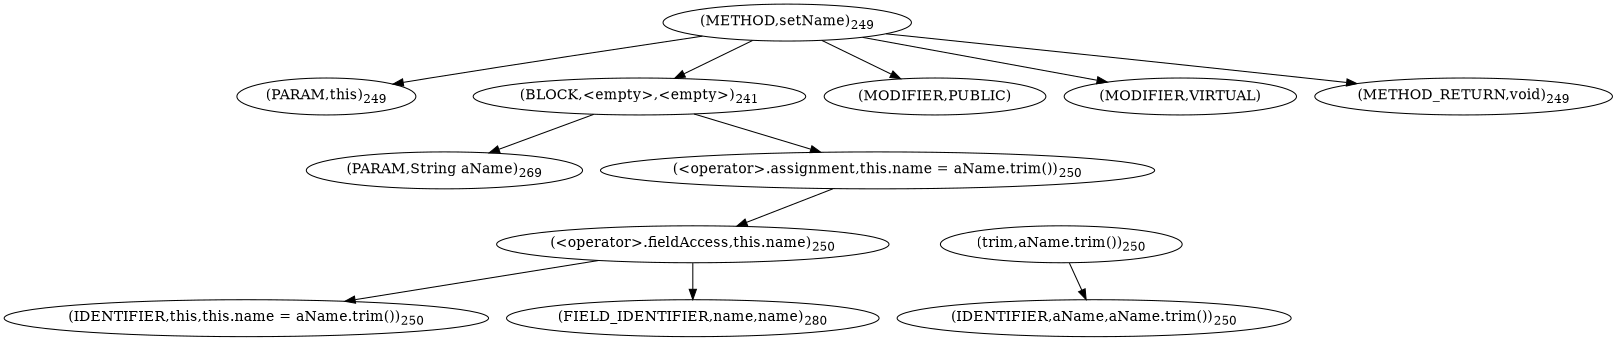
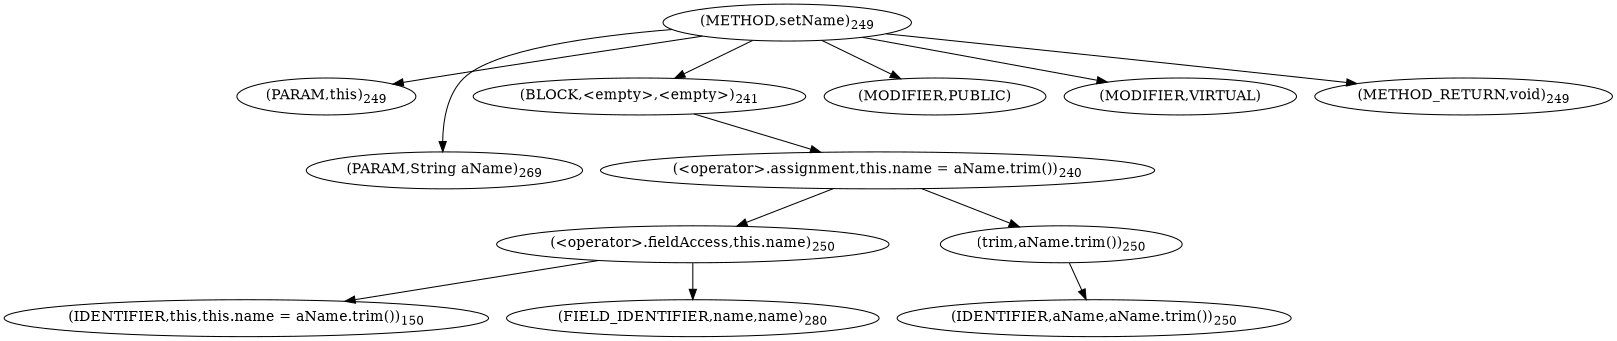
edge "(BLOCK,<empty>,<empty>)" -> "(PARAM,String aName)": now "(METHOD,setName)" -> "(PARAM,String aName)"
node "(<operator>.assignment,this.name = aName.trim())": text "250" -> "240"
edge "(<operator>.assignment,this.name = aName.trim())" -> "(trim,aName.trim())": added
node "(IDENTIFIER,this,this.name = aName.trim())": text "250" -> "150"
